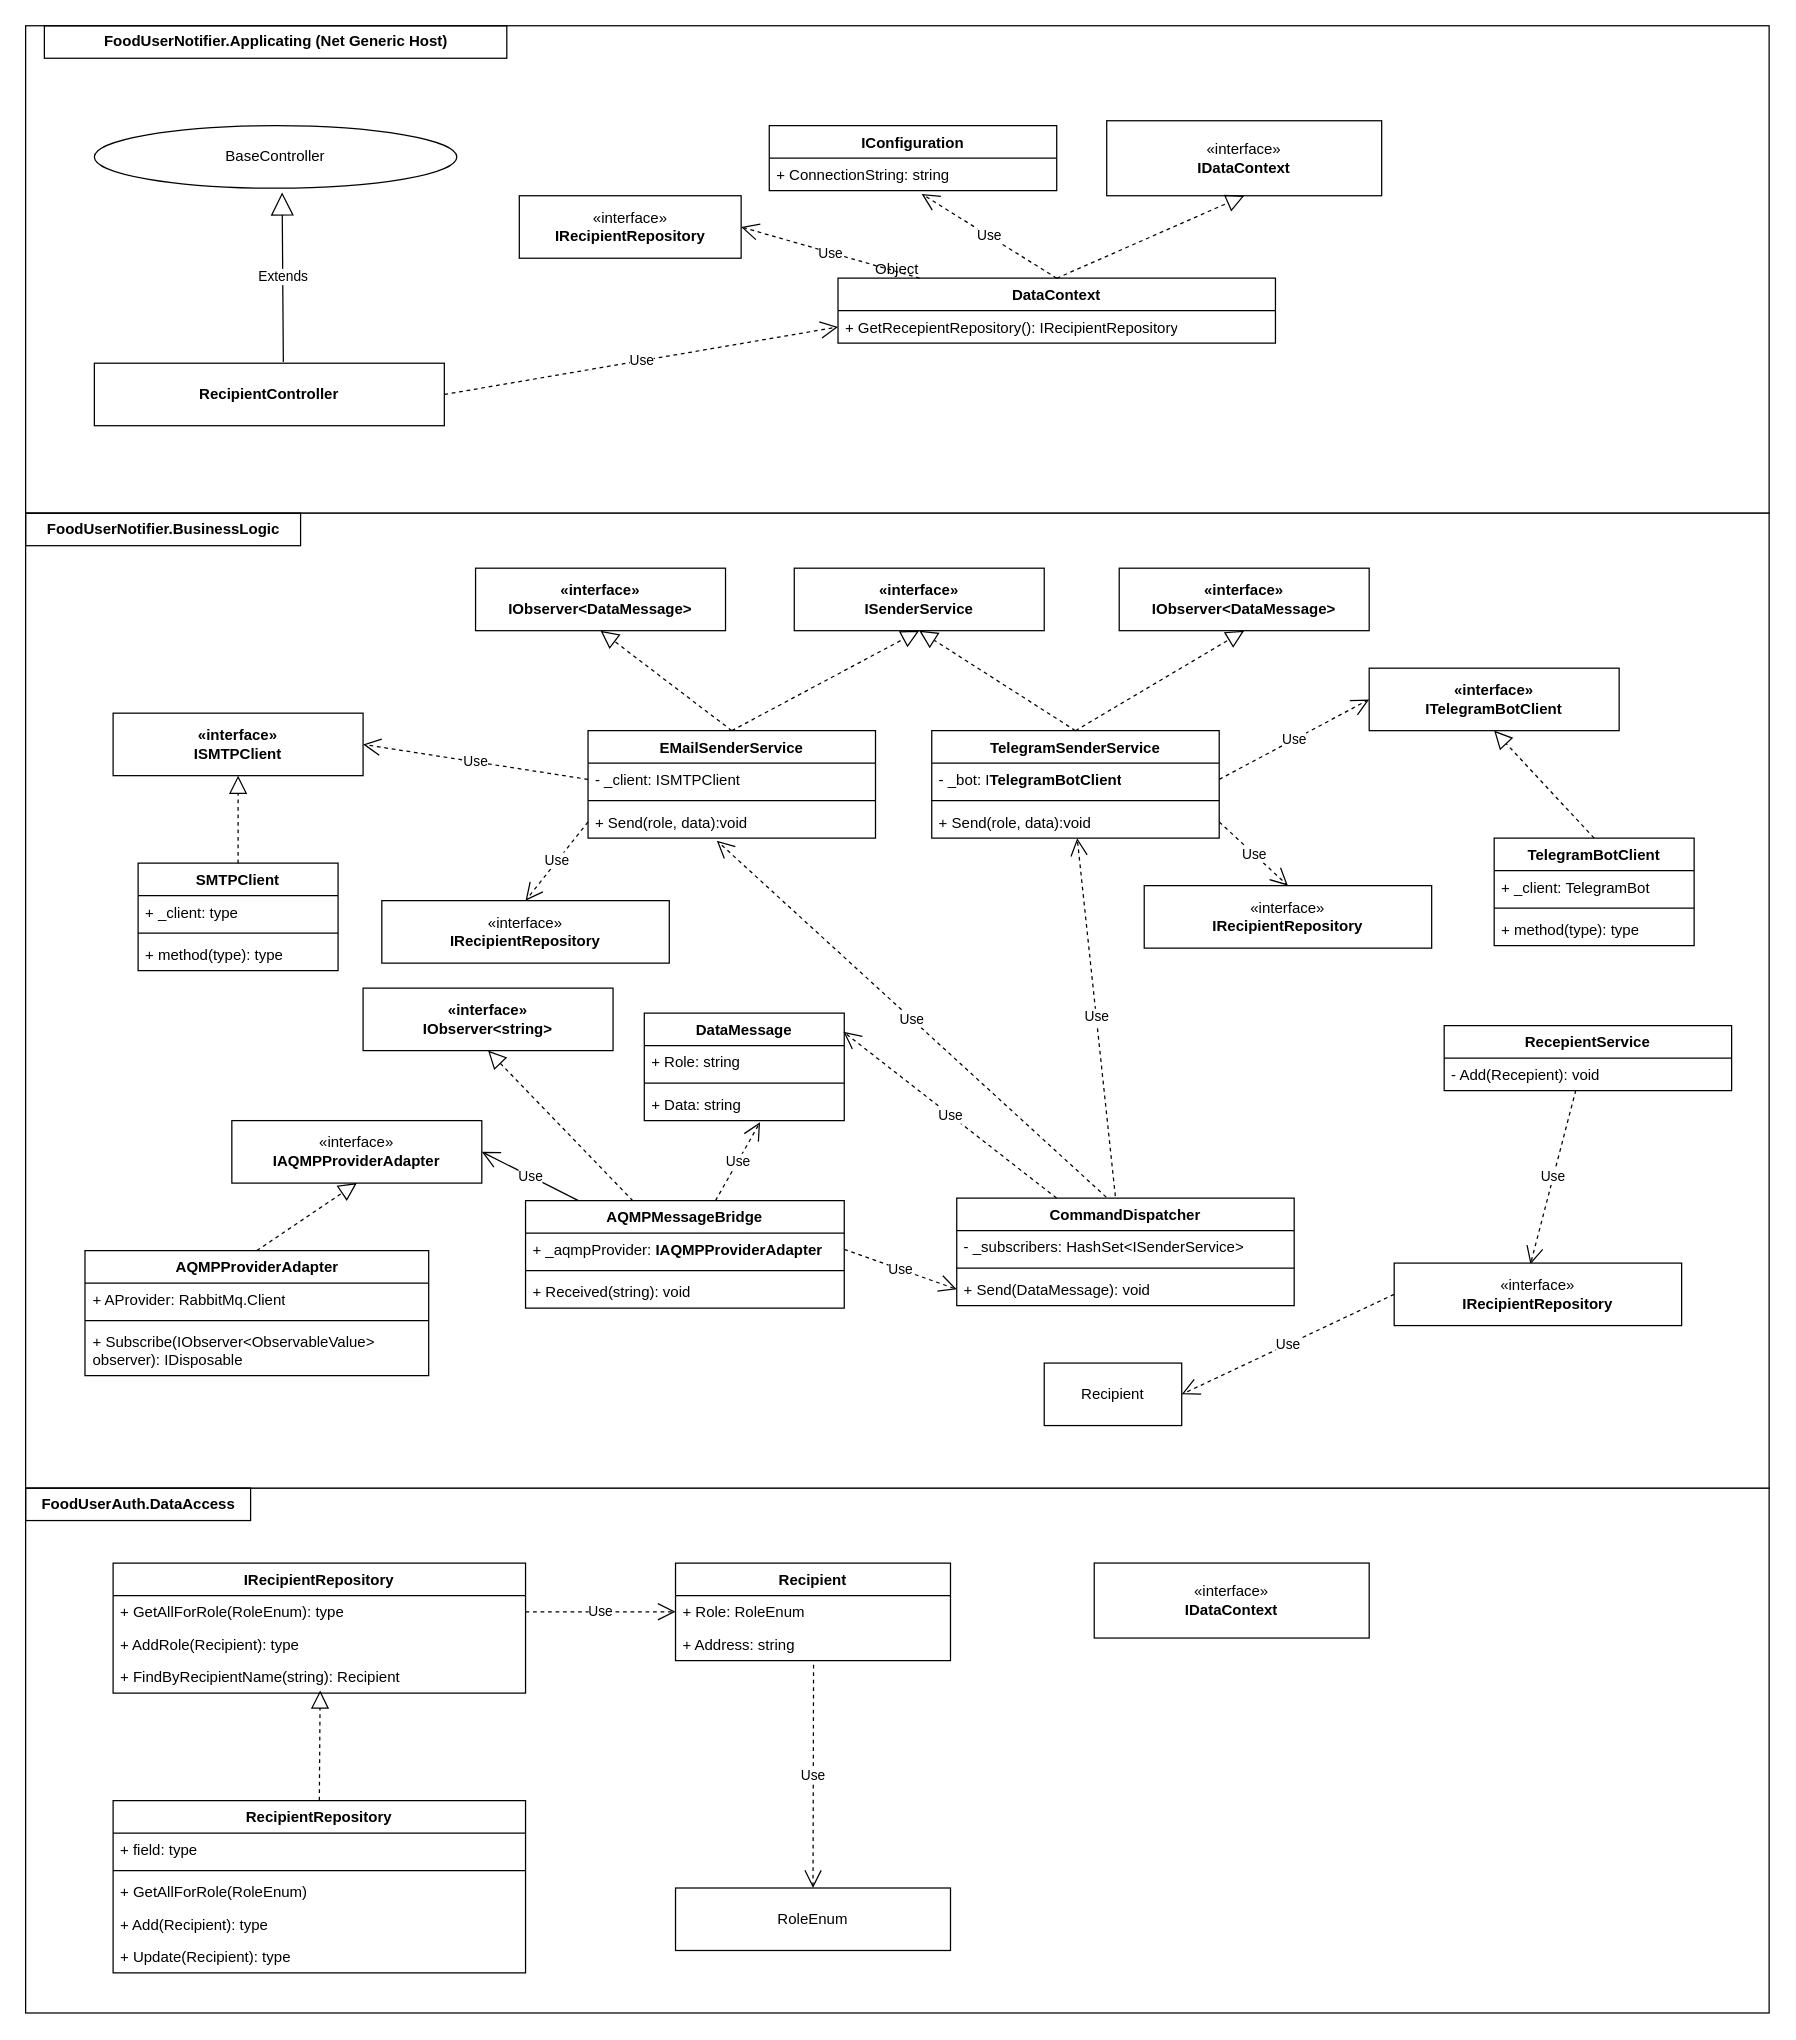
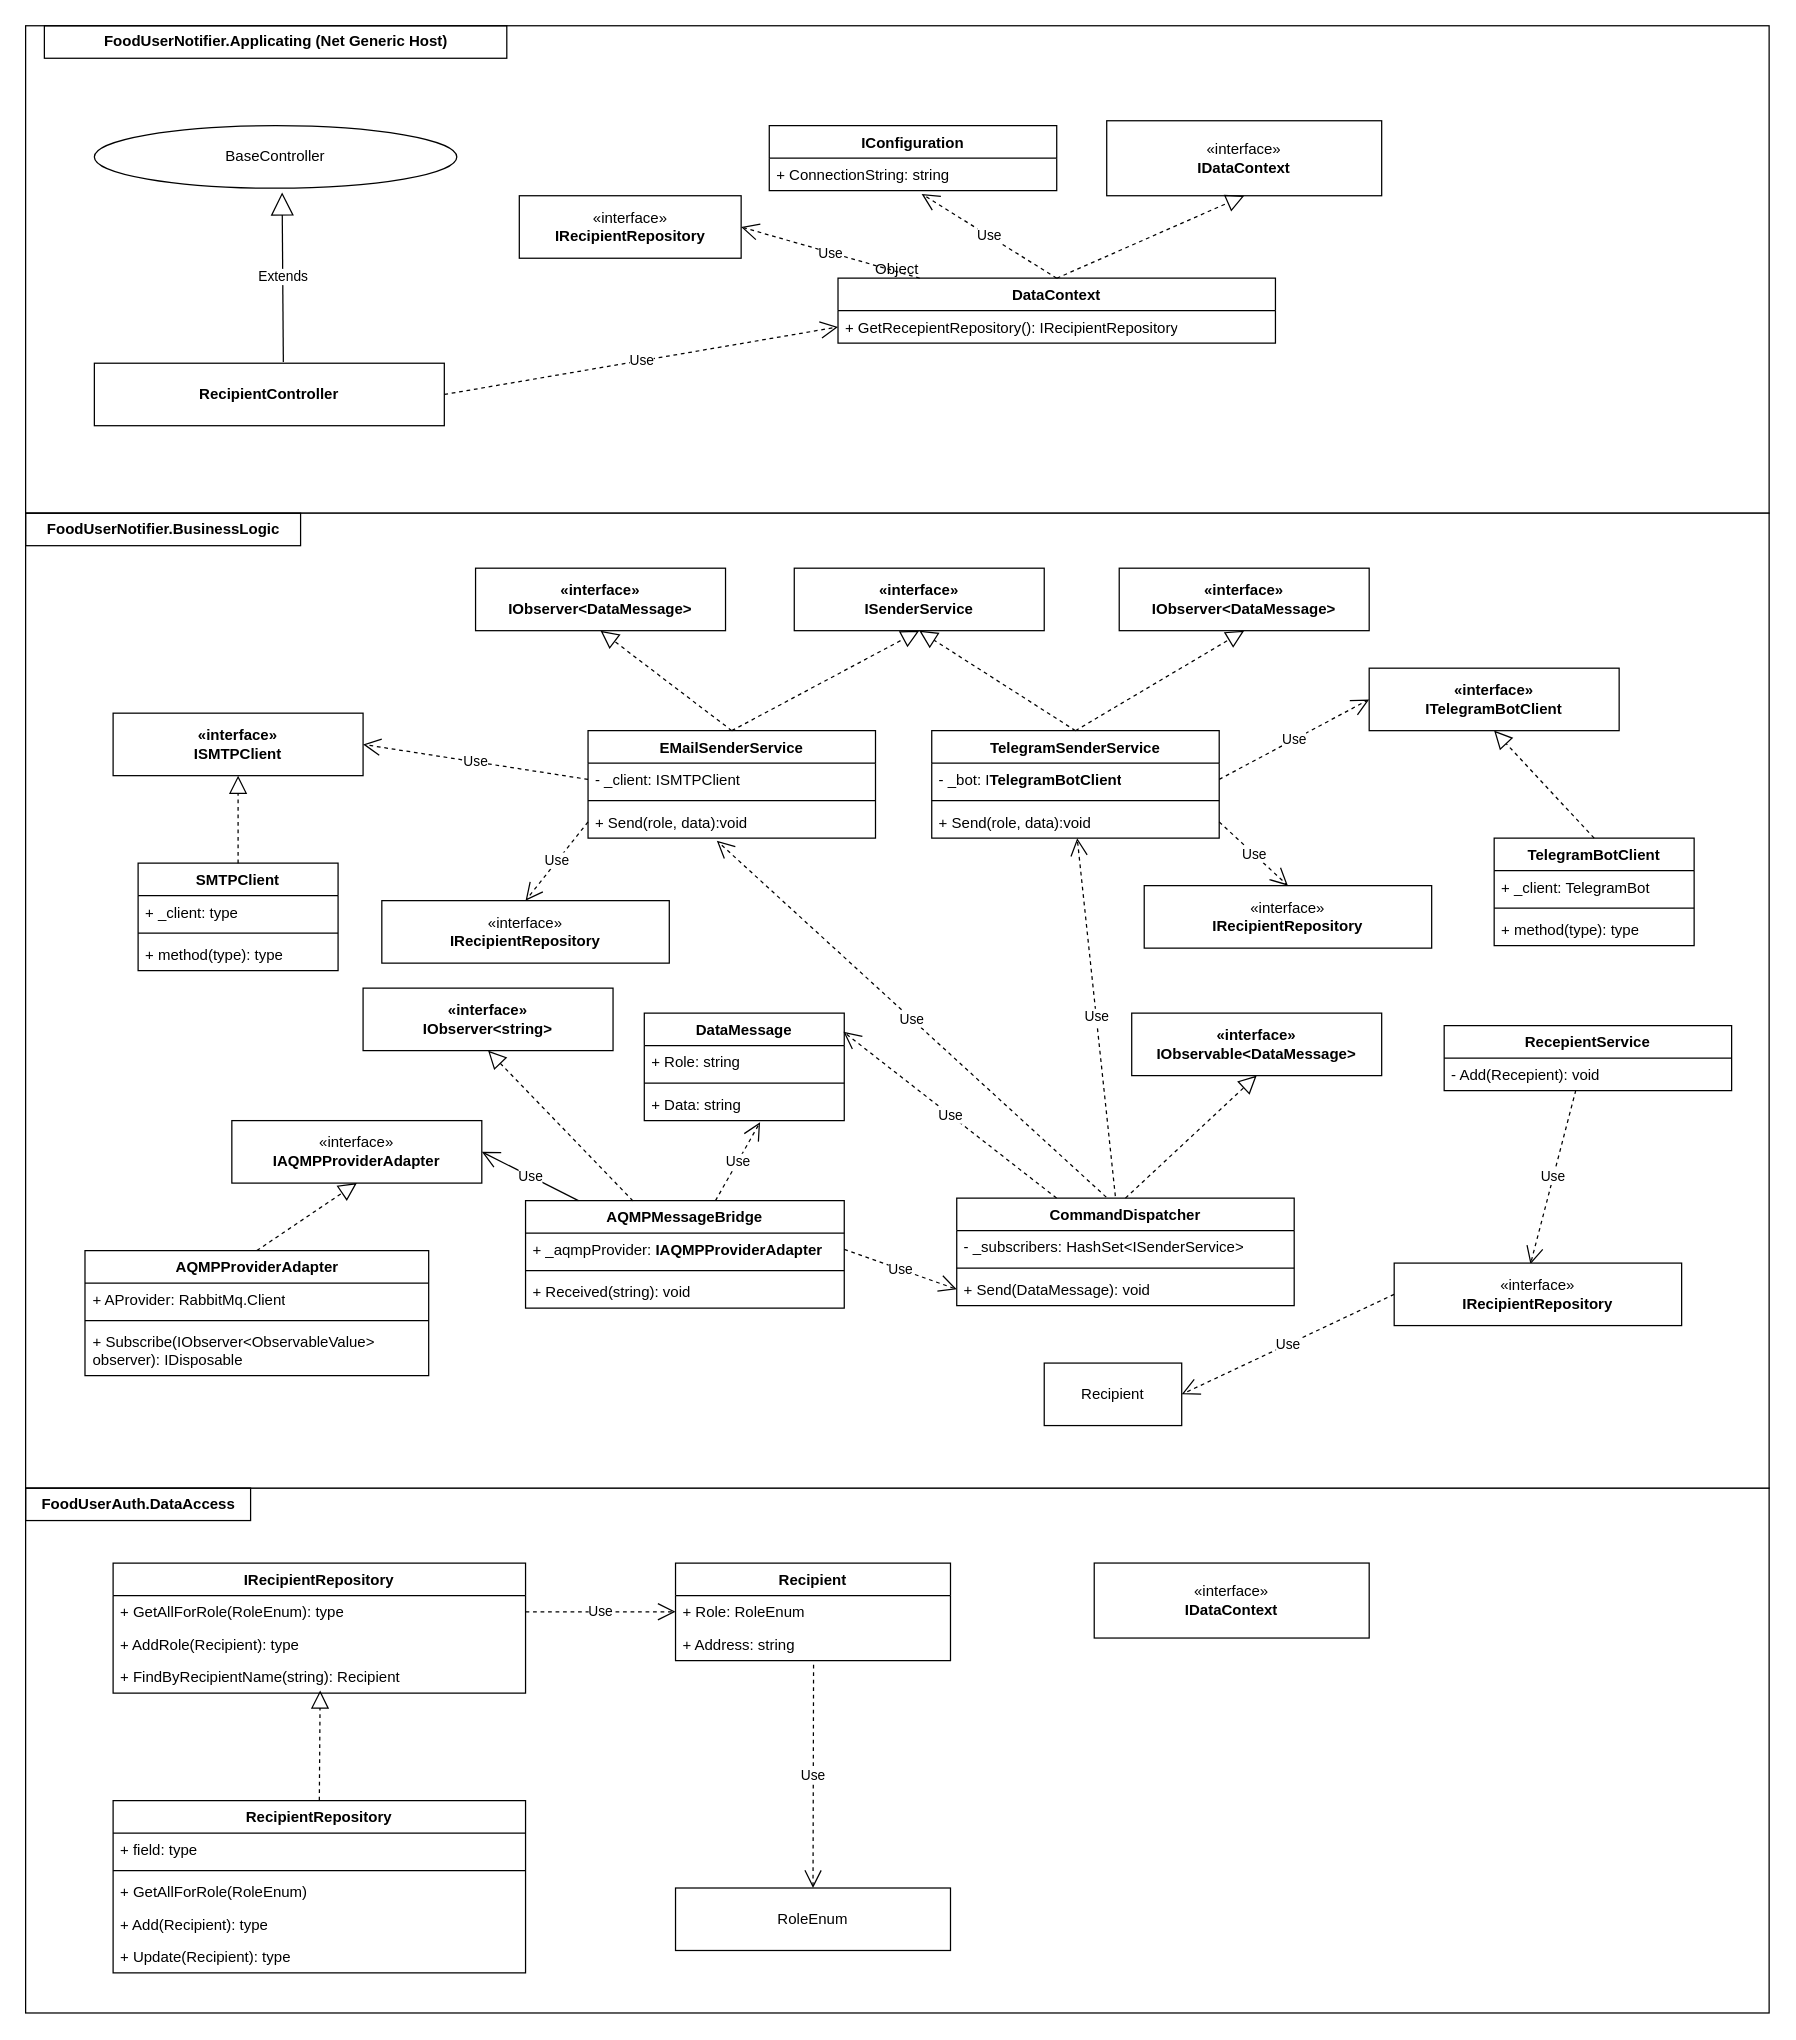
node "«interface» IObservable<DataMessage>": added
edge "CommandDispatcher" -> "«interface» IObservable<DataMessage>": added
